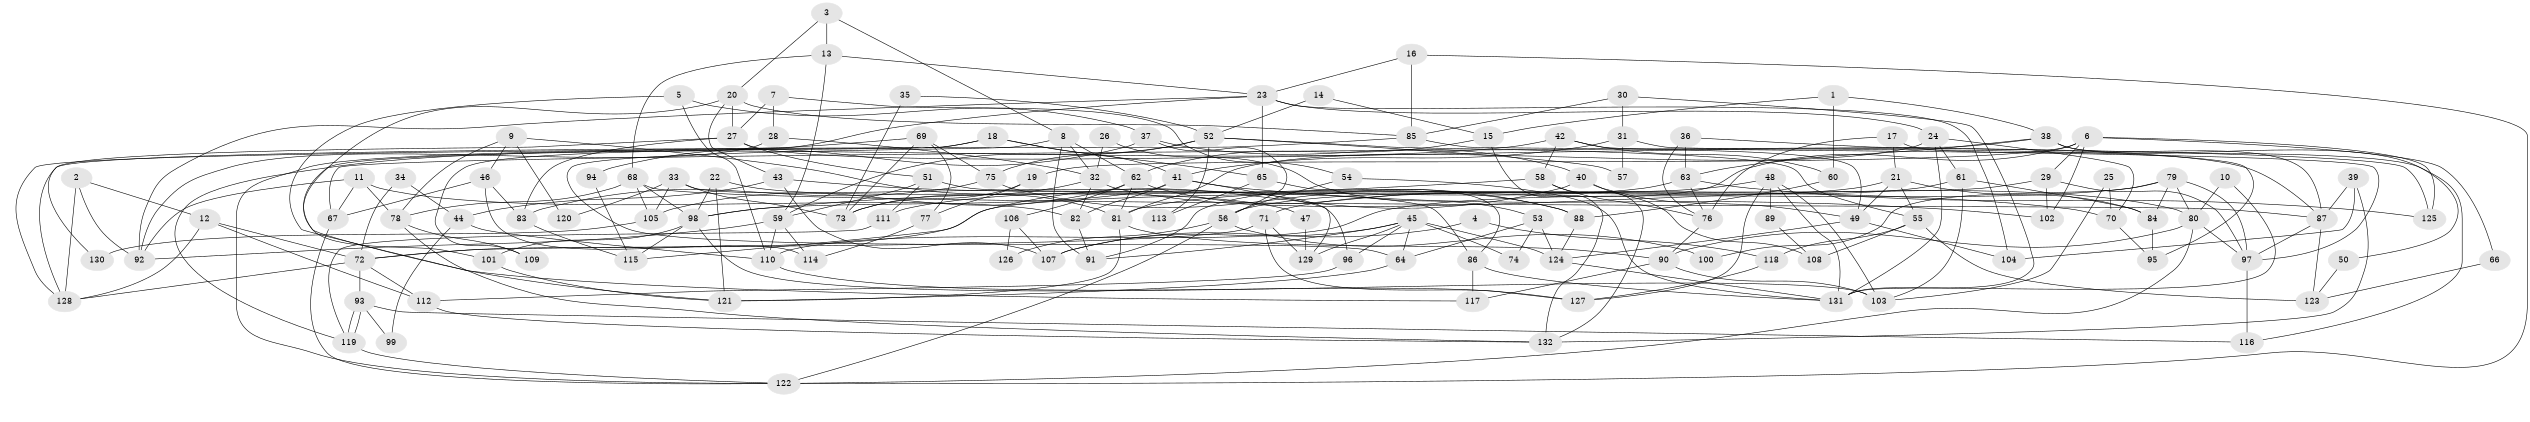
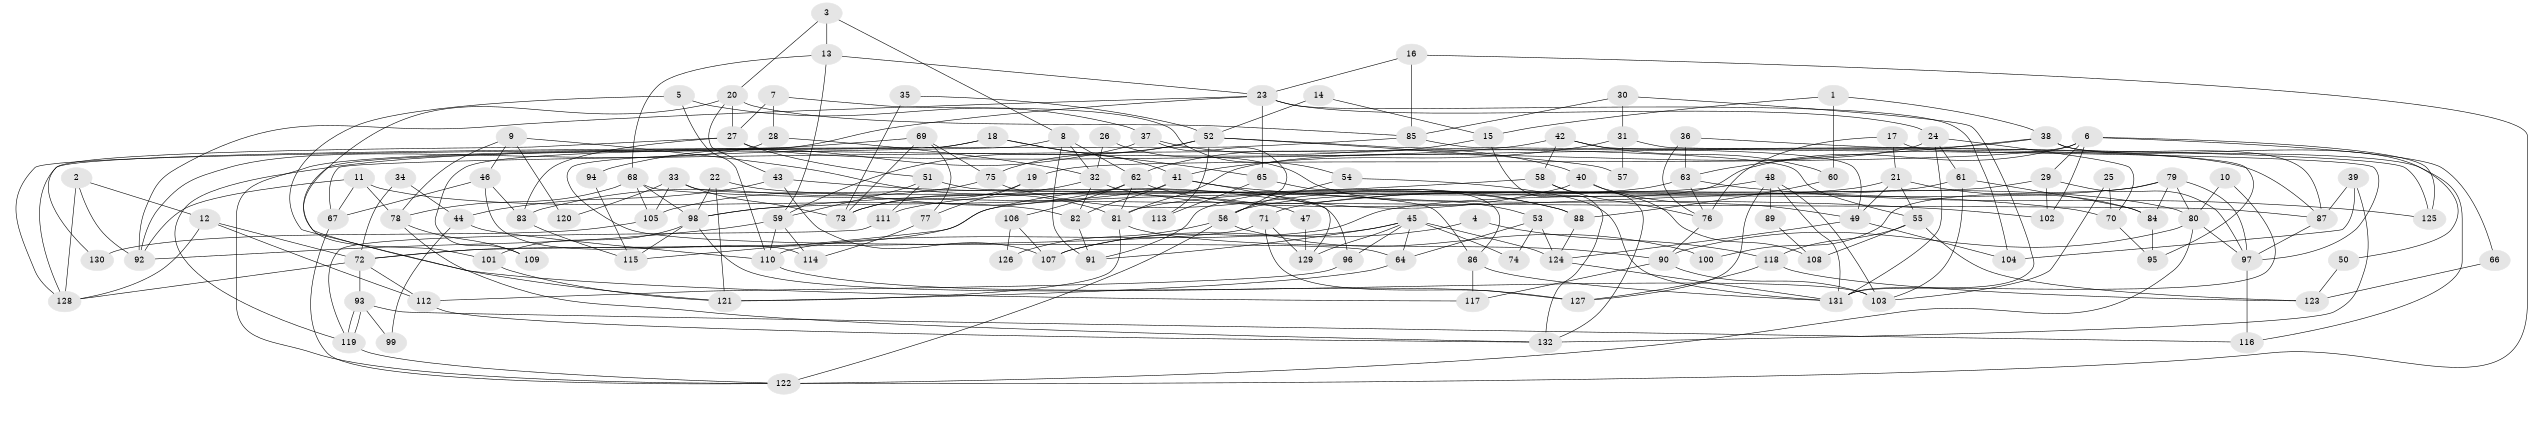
edge "87" -- "123": now "118" -- "123"
